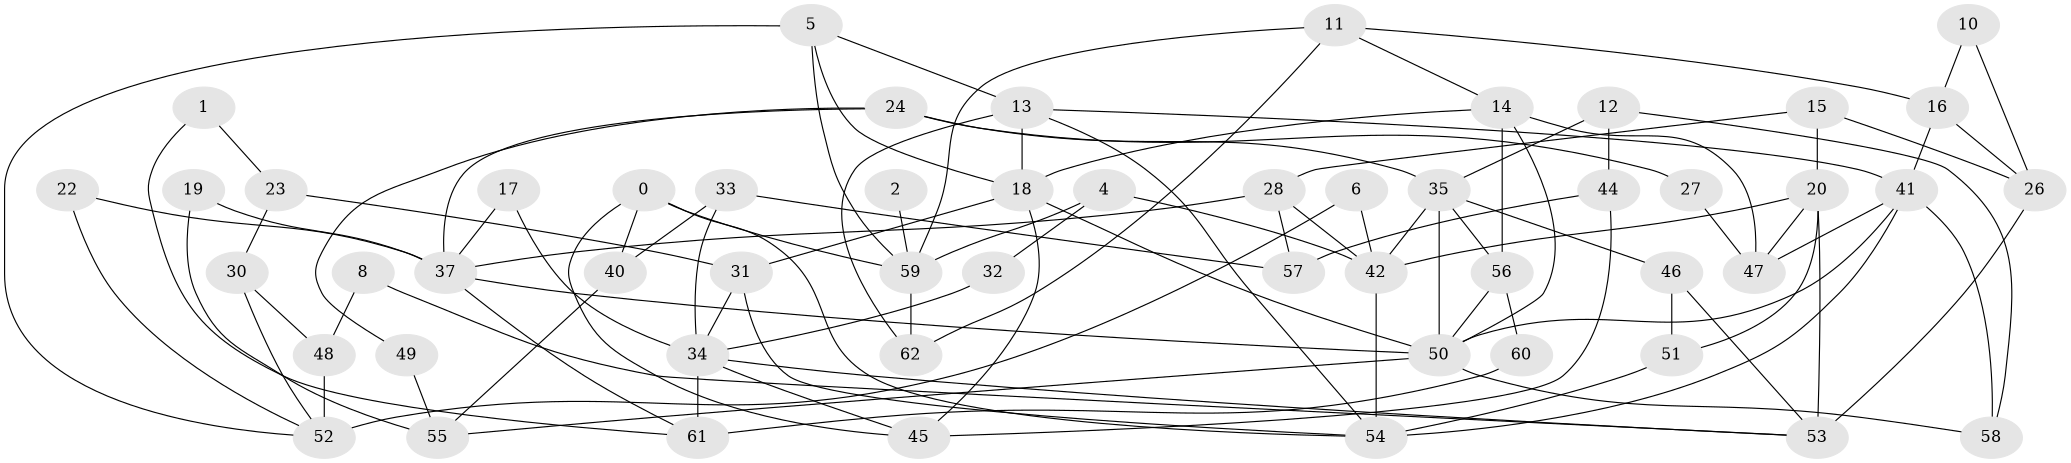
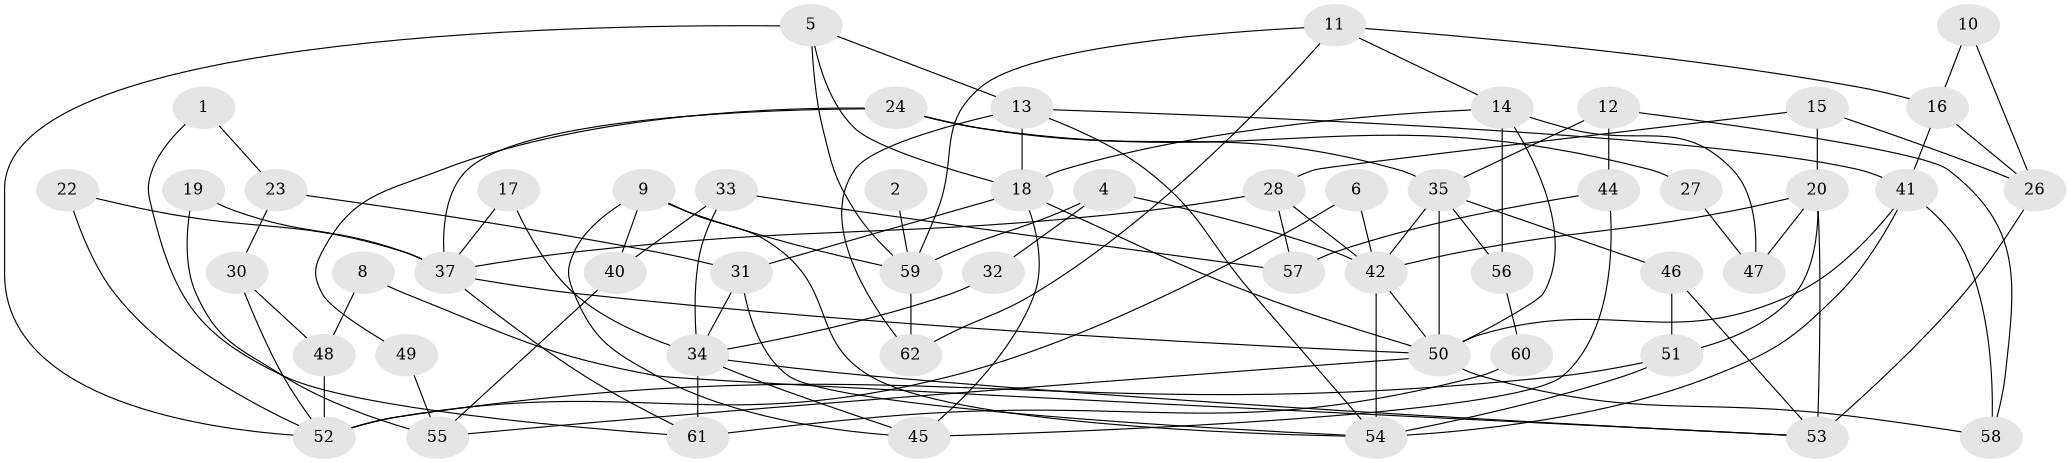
node "0": label "0" -> "9"
edge "41" -- "47": removed
edge "56" -- "50": now "42" -- "50"
edge "51" -- "52": added
